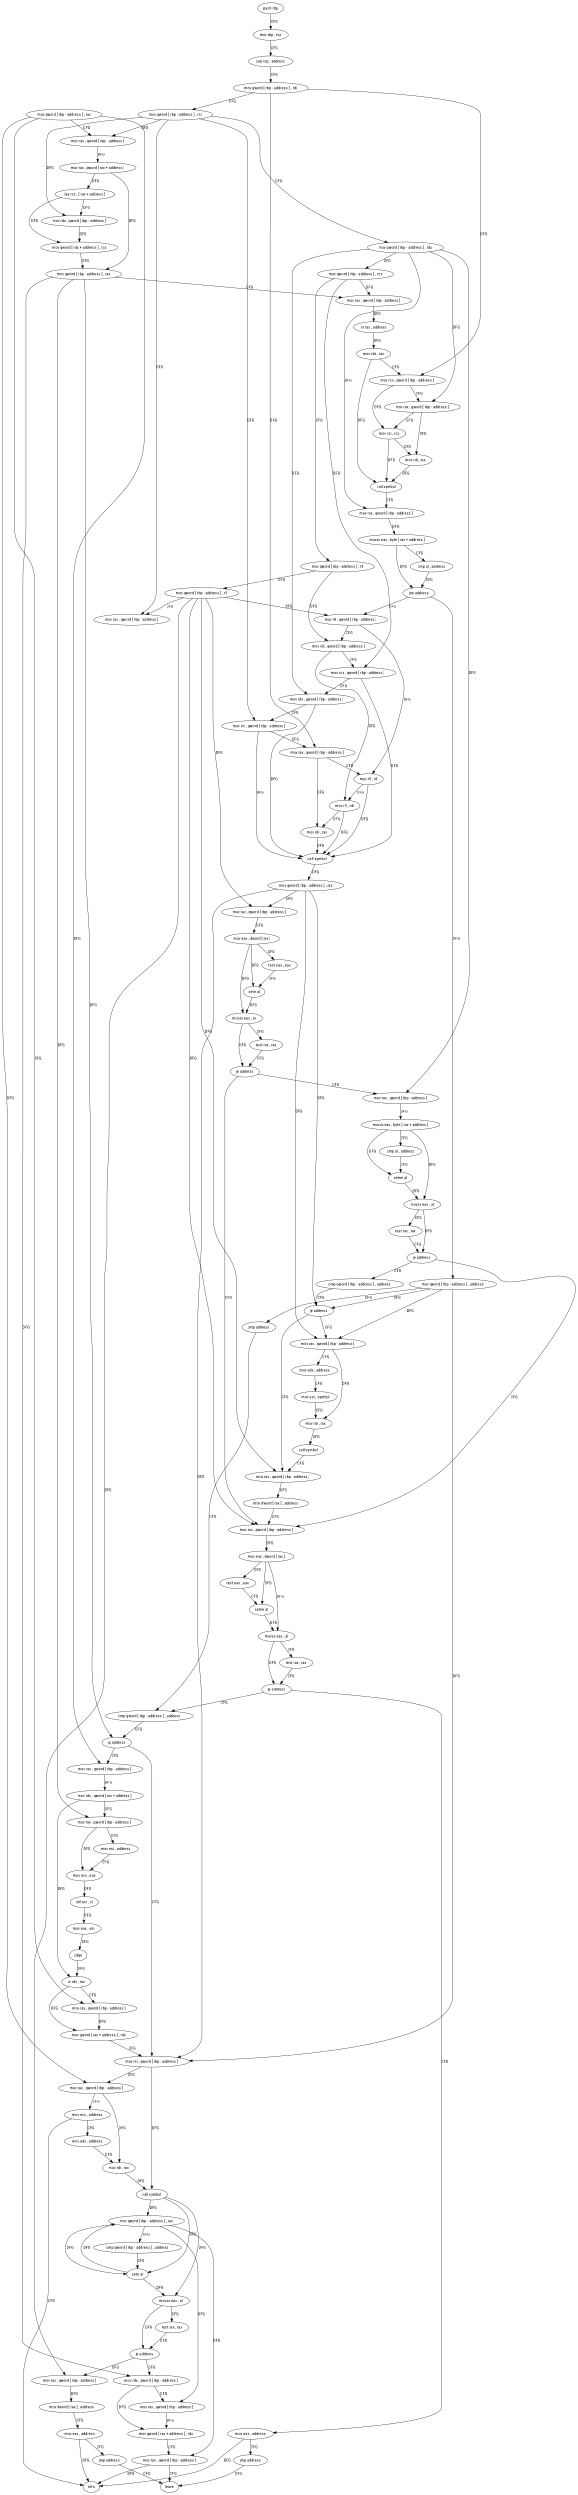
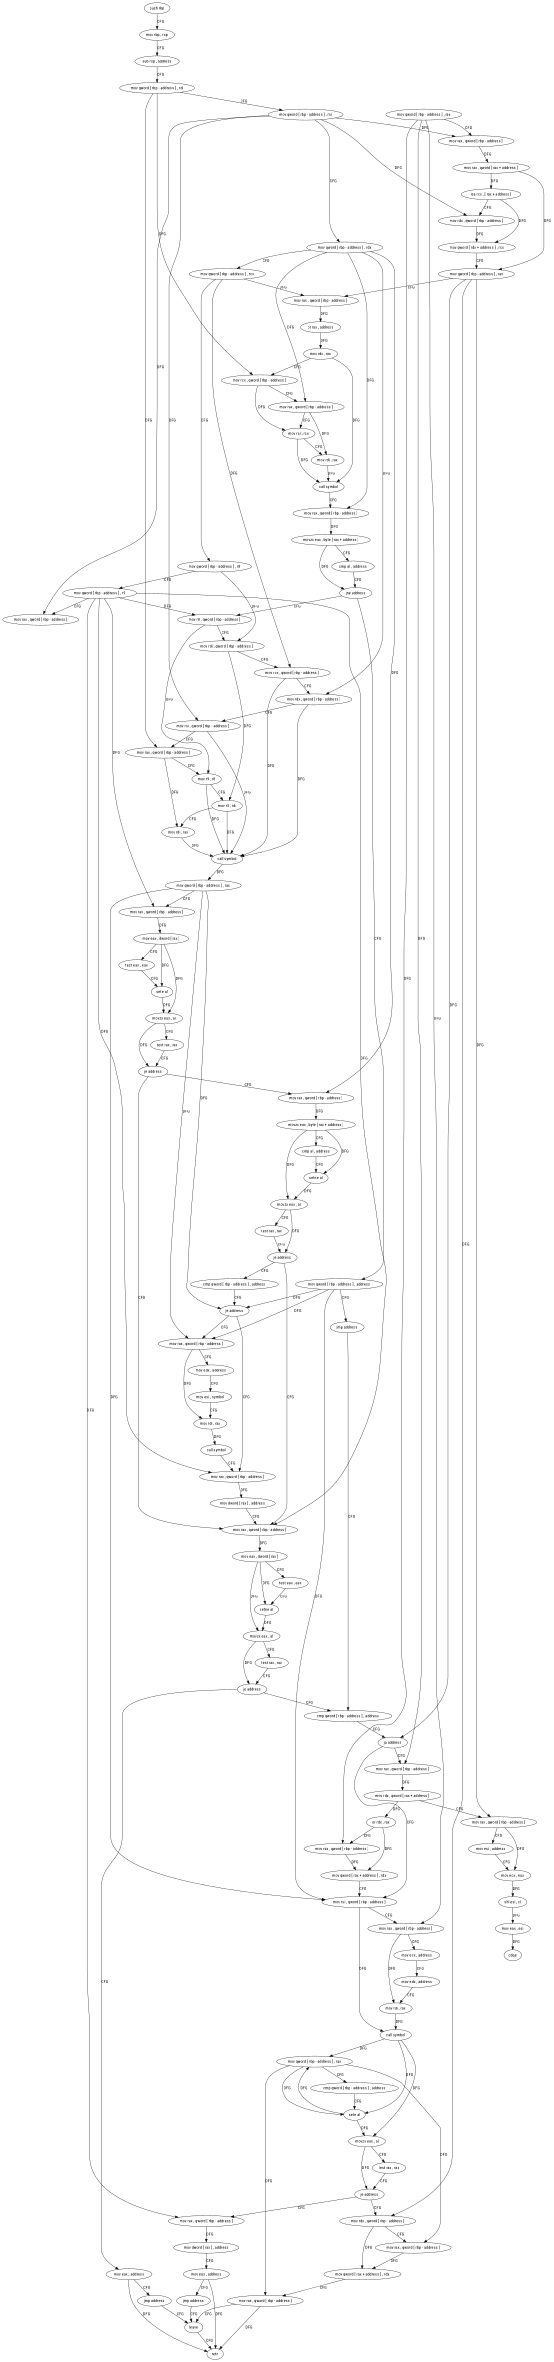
edge "cdqe" -> "or rdx , rax": removed, label "DFG"
edge "mov ecx , address" -> "retn": now "leave" -> "retn"
